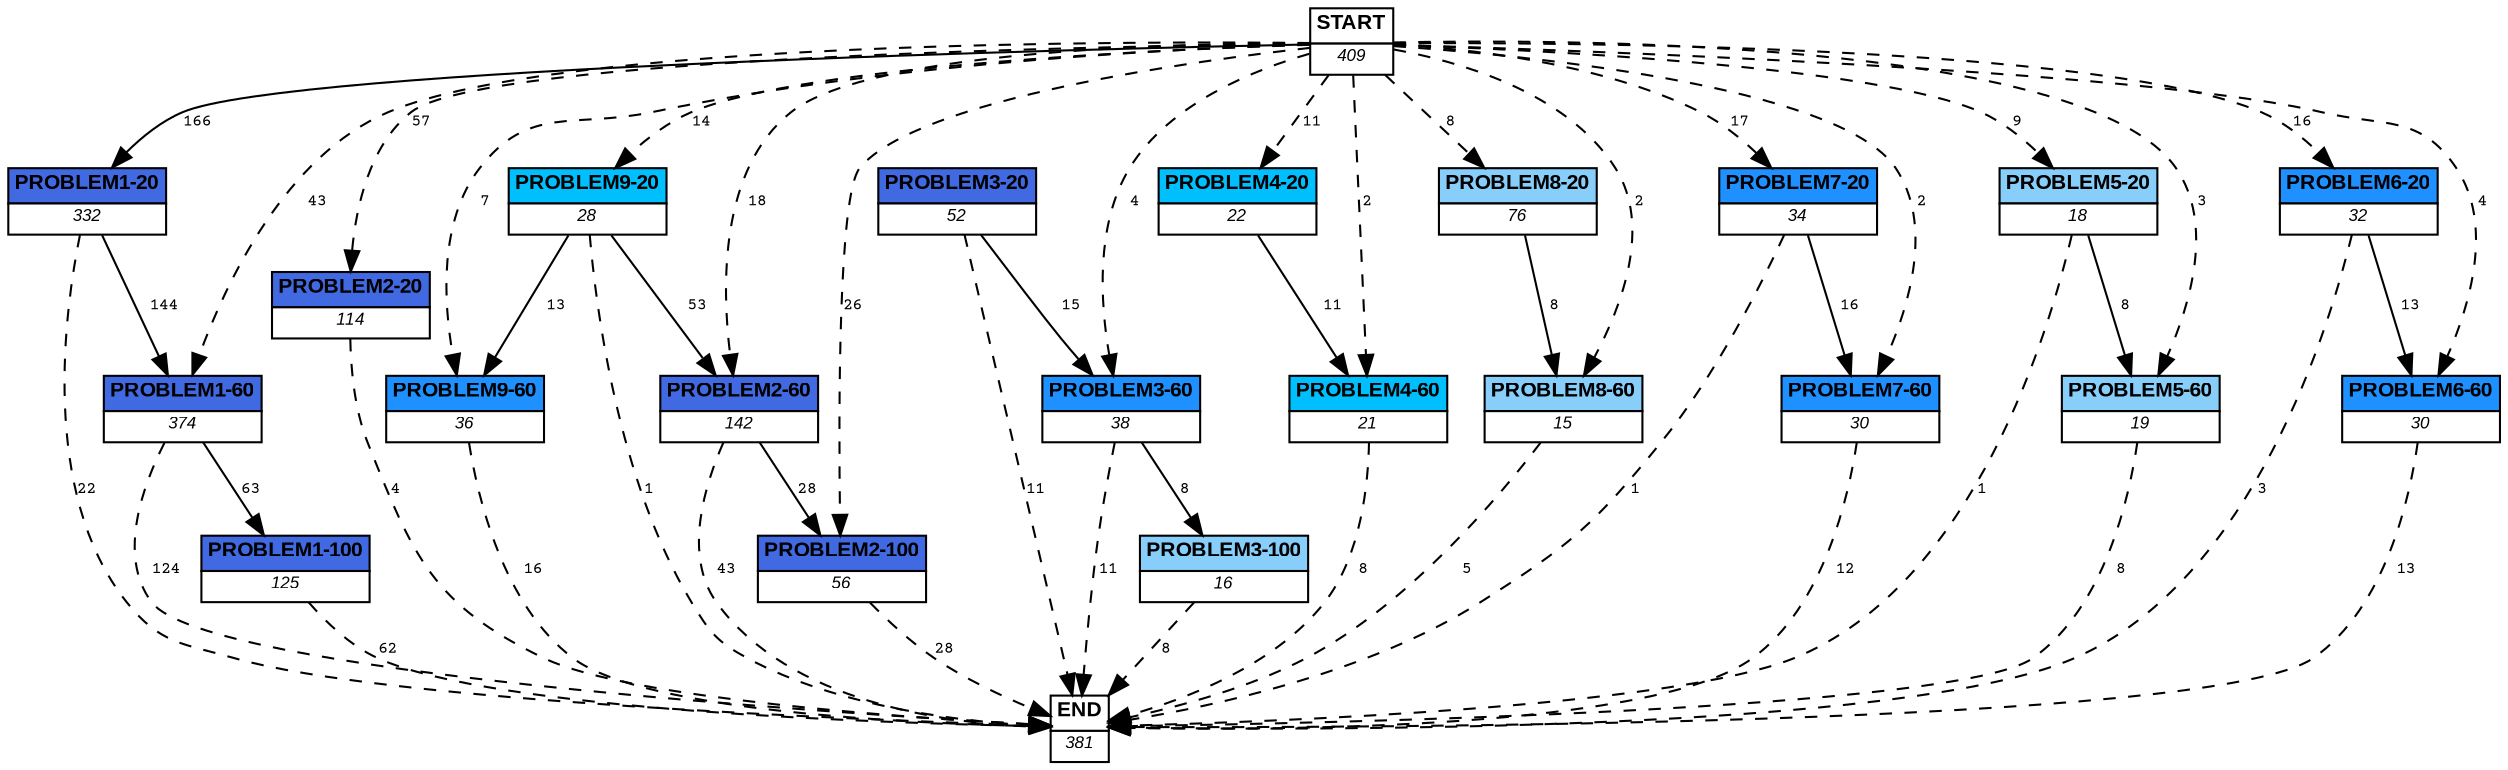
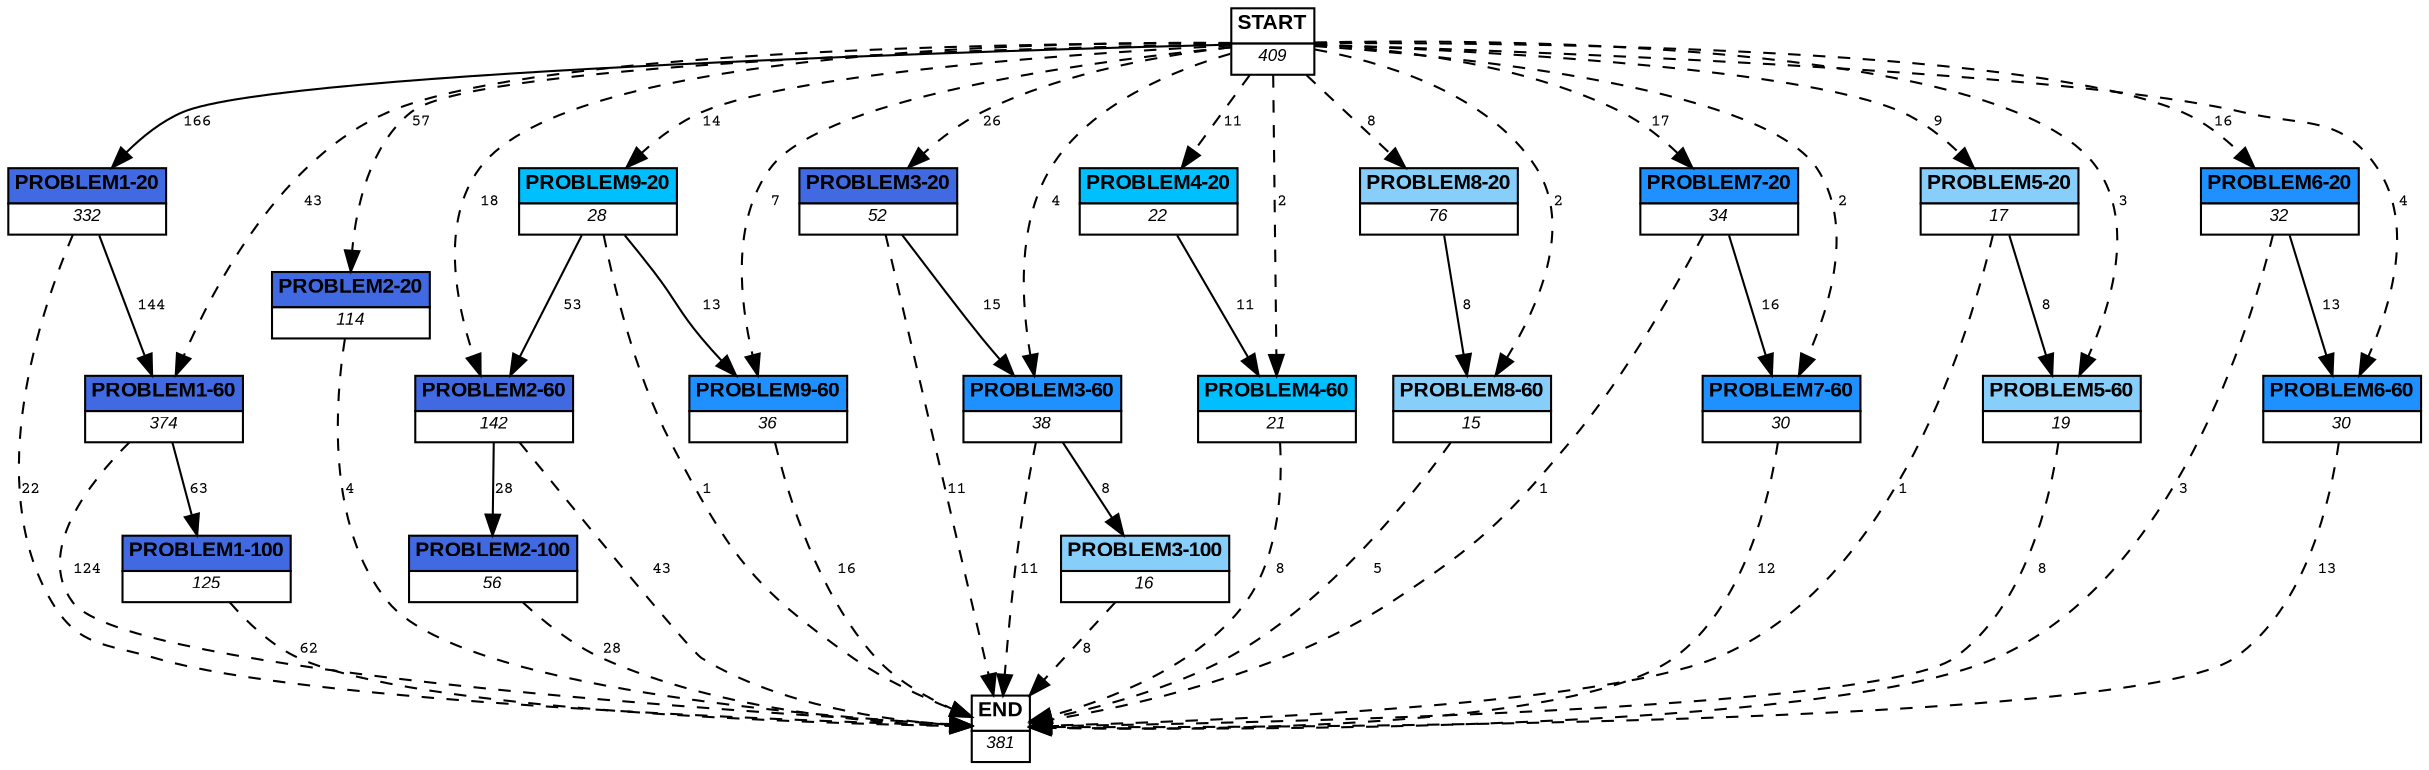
edge "START" -> "PROBLEM2-100": now "START" -> "PROBLEM3-20"
node "PROBLEM5-20": text "18" -> "17"
